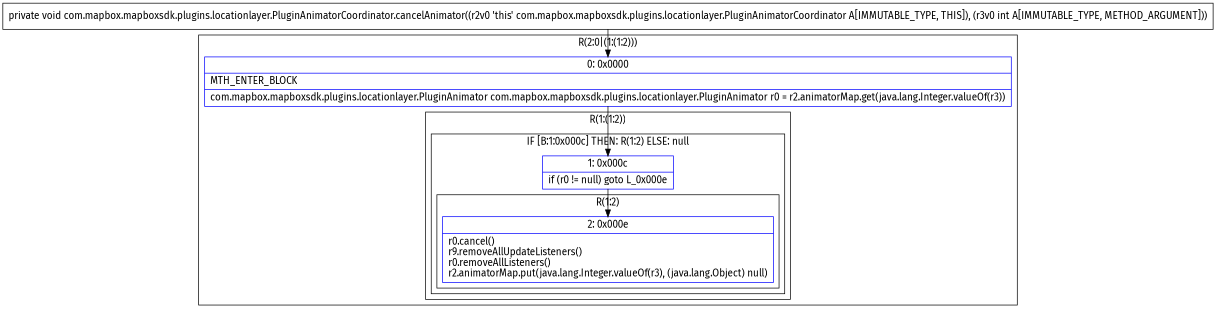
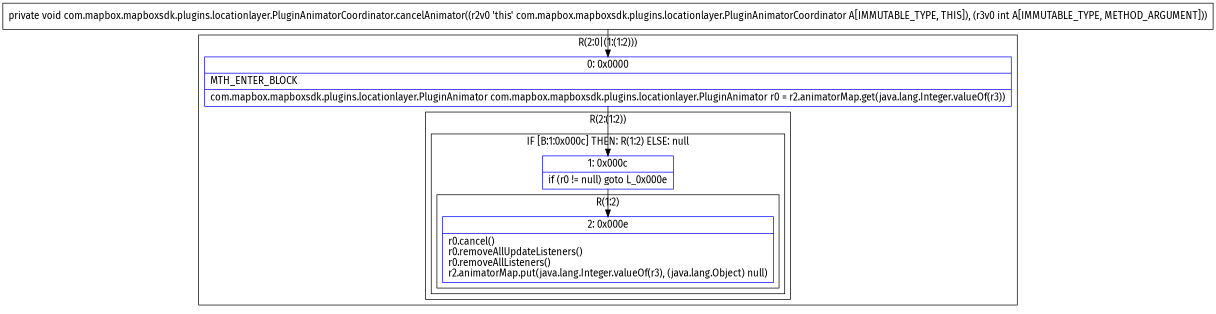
cluster "R(1:(1:2))": label "R(1:(1:2))" -> "R(2:(1:2))"
node "2: 0x000e": text "r9.removeAllUpdateListeners()" -> "r0.removeAllUpdateListeners()"
